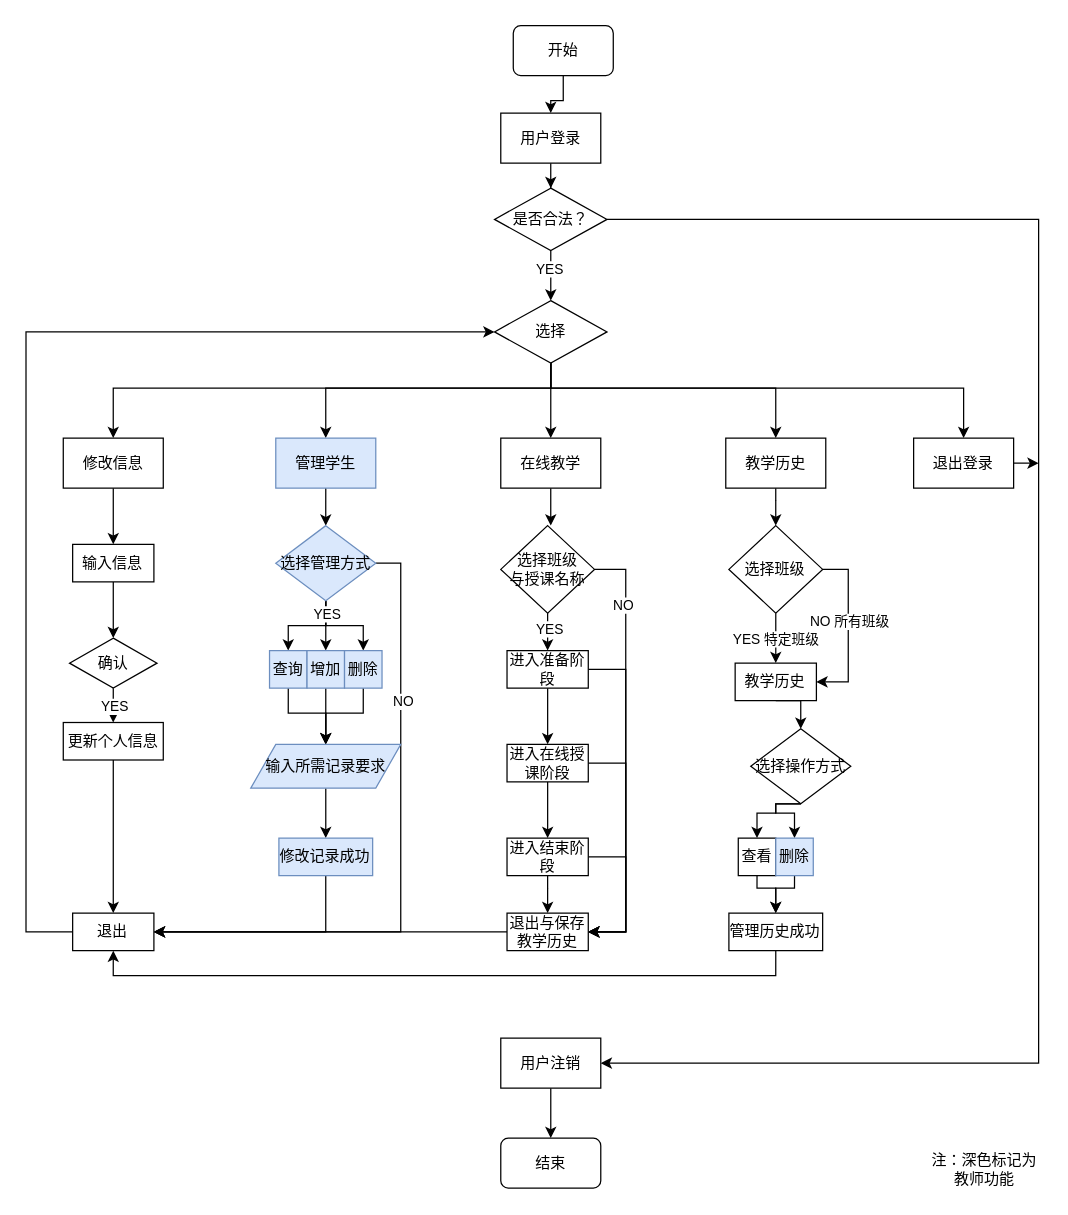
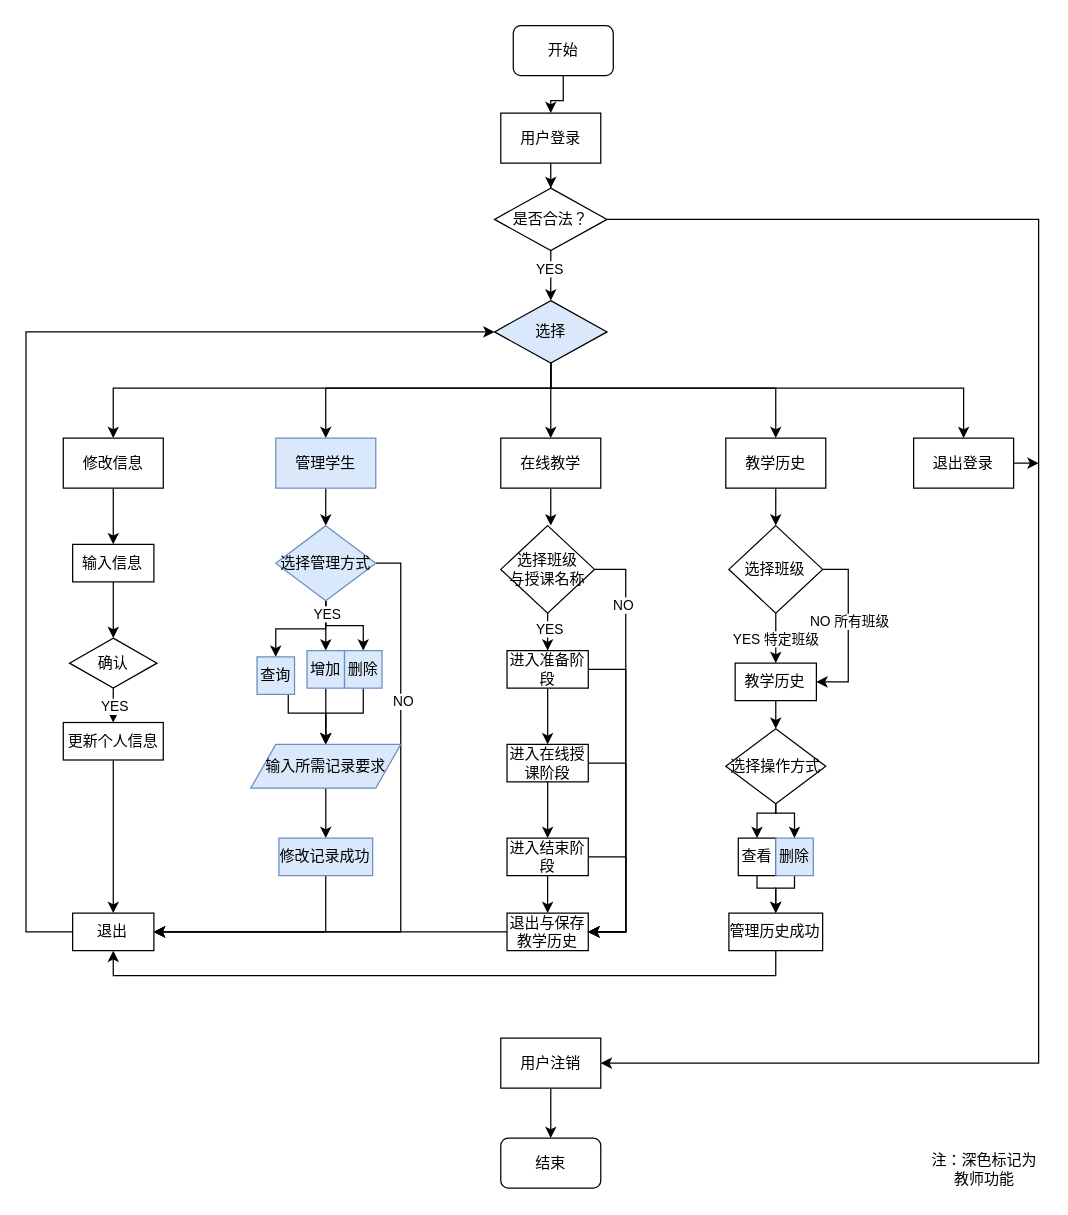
node "选择": fillcolor #ffffff -> #dae8fc
node "查询": moved (288, 669) -> (276, 676)
node "选择操作方式": moved (801, 766) -> (776, 766)
